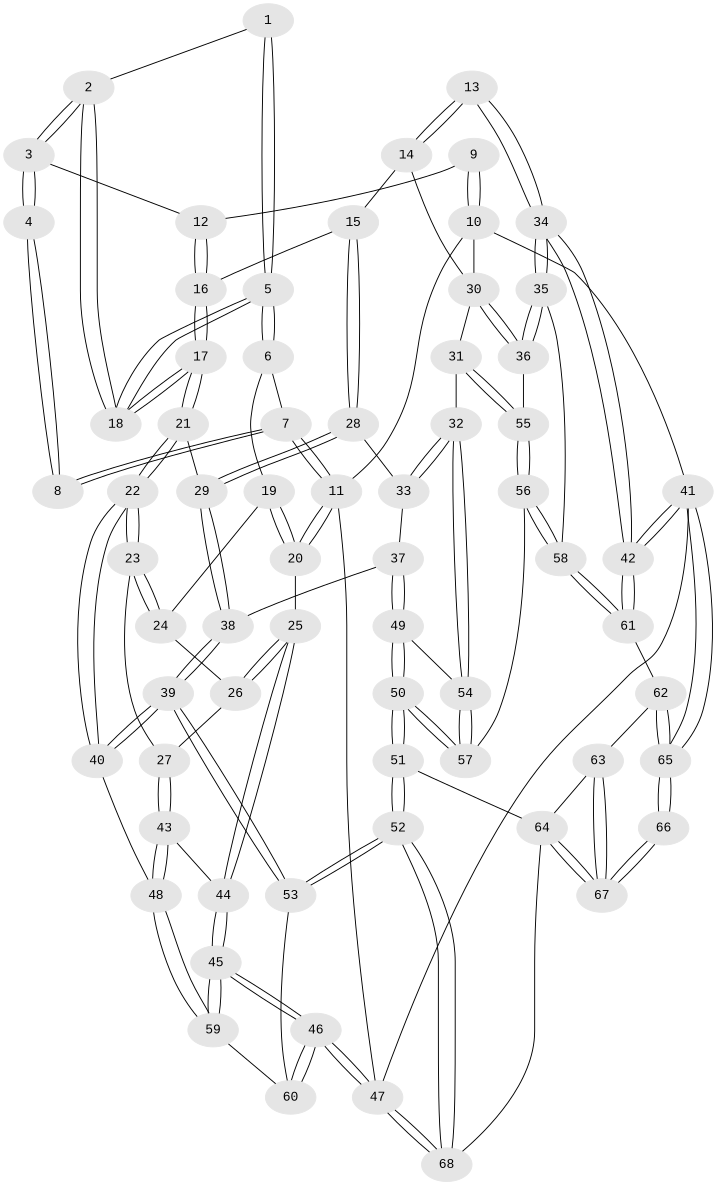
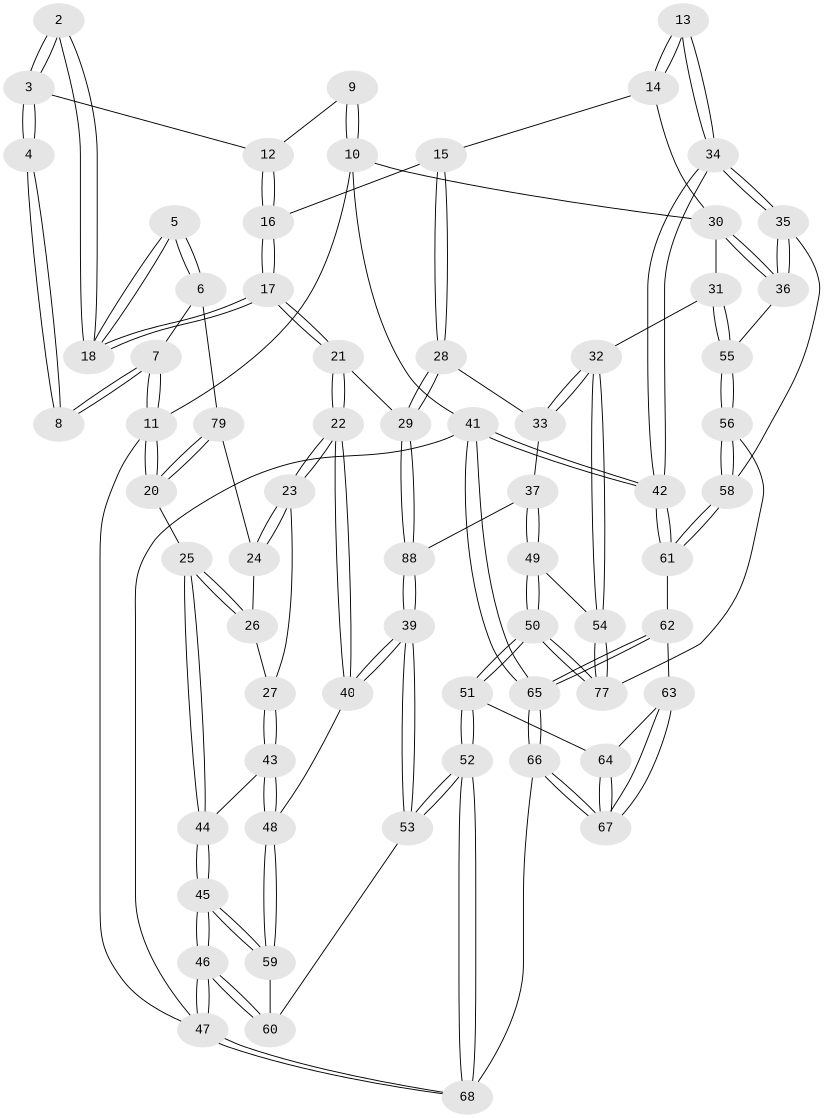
node "1": removed
node "19": label "19" -> "79"
node "38": label "38" -> "88"
node "57": label "57" -> "77"
edge "64" -- "68": now "66" -- "68"
